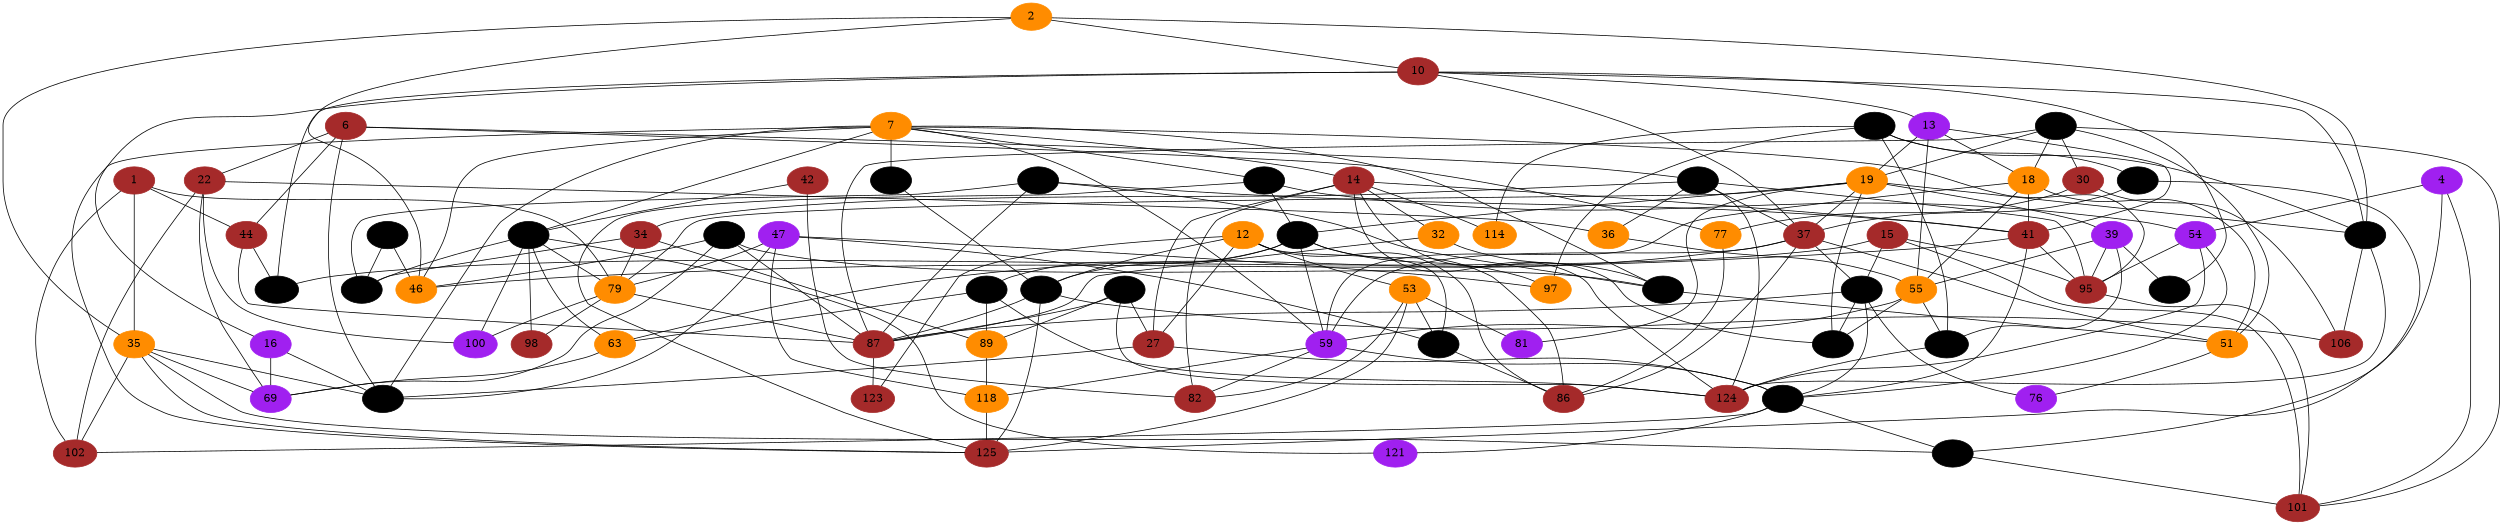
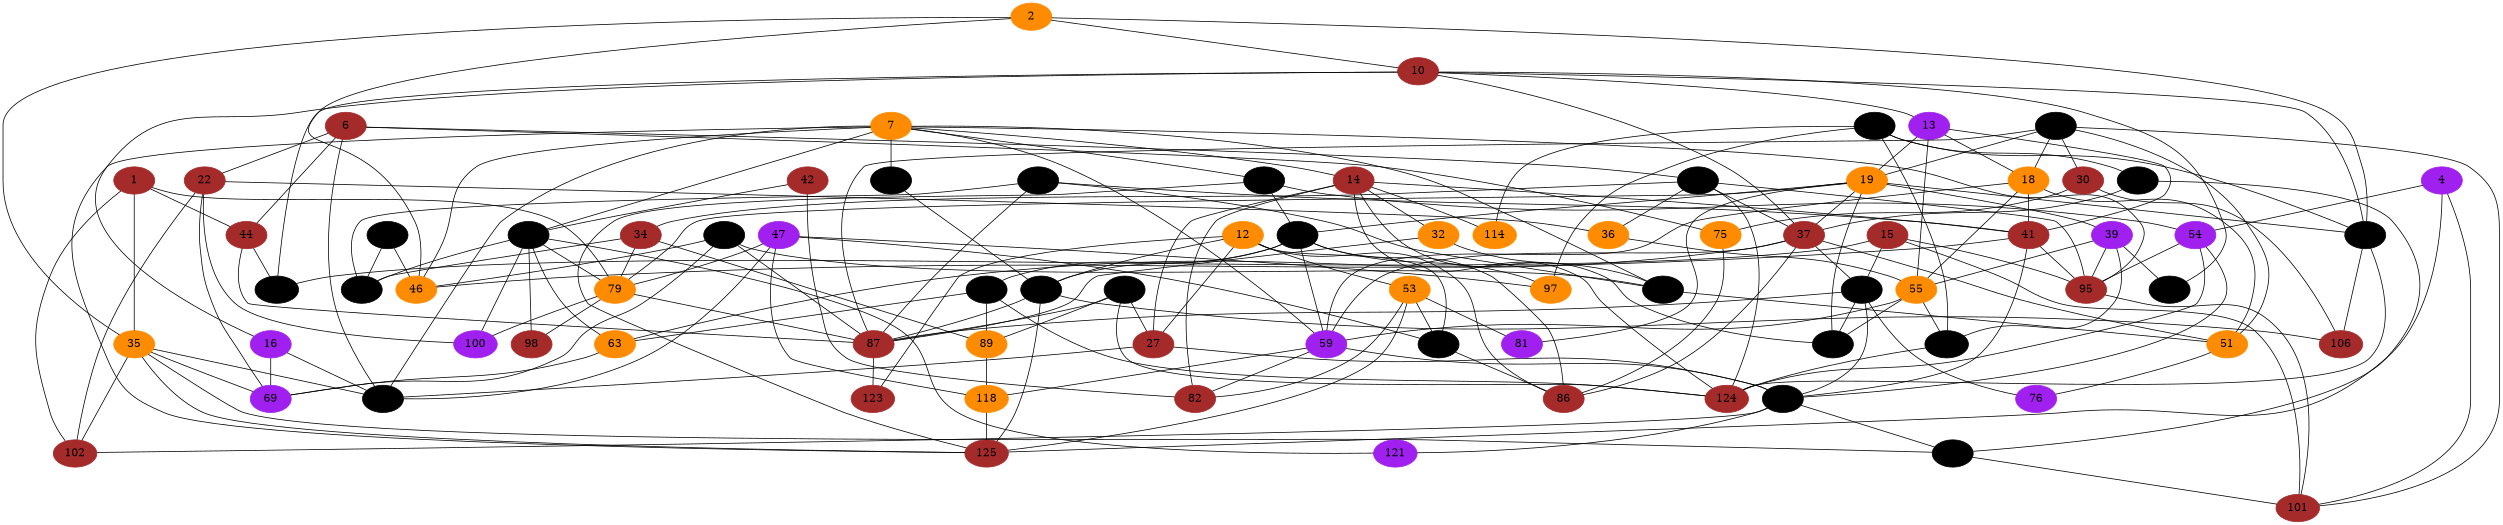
node "77": label "77" -> "75"
